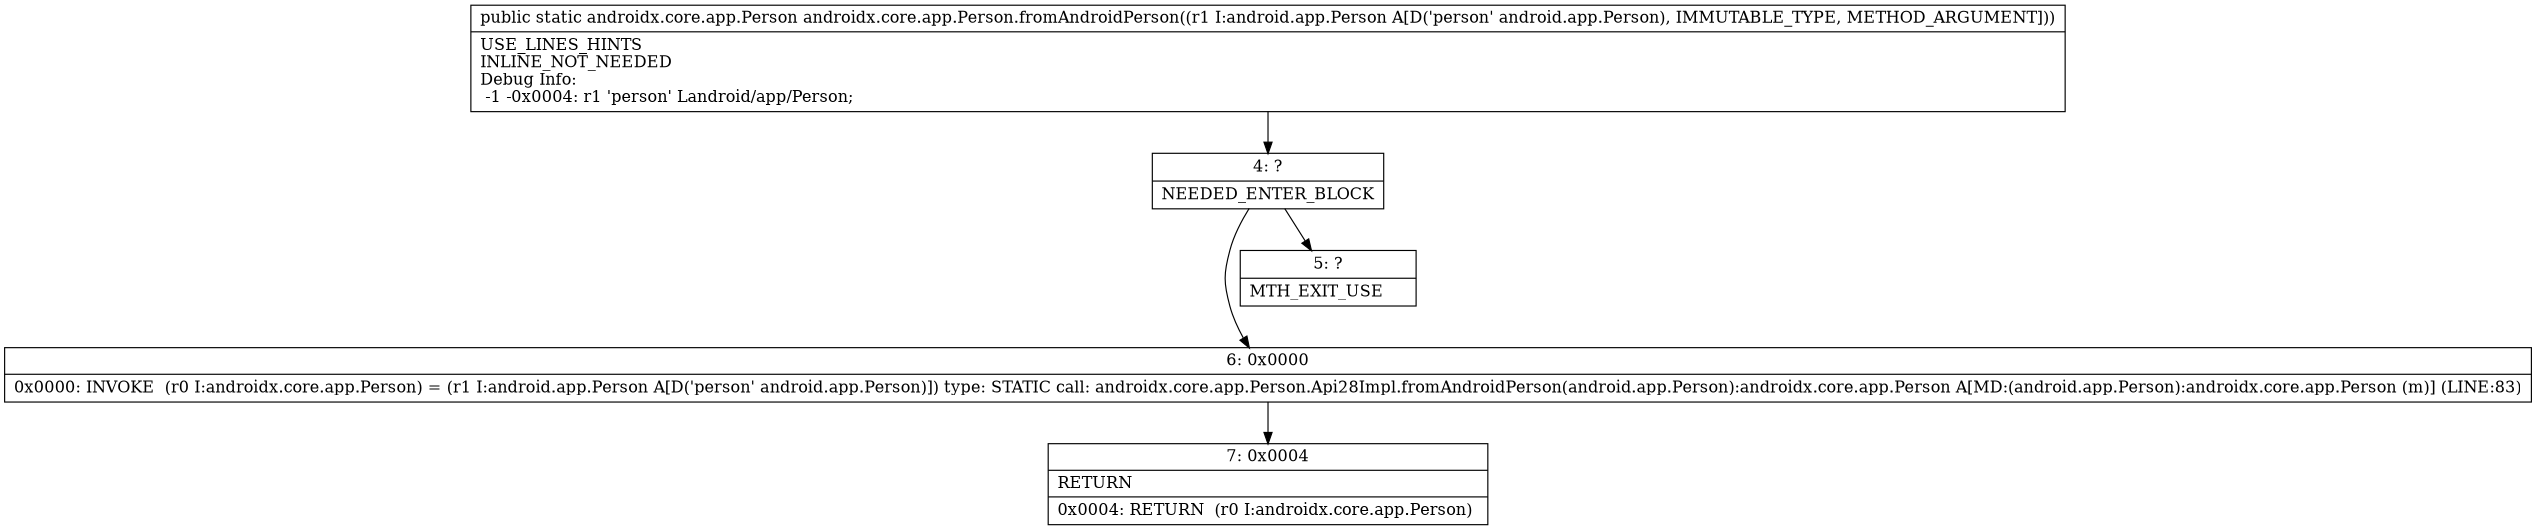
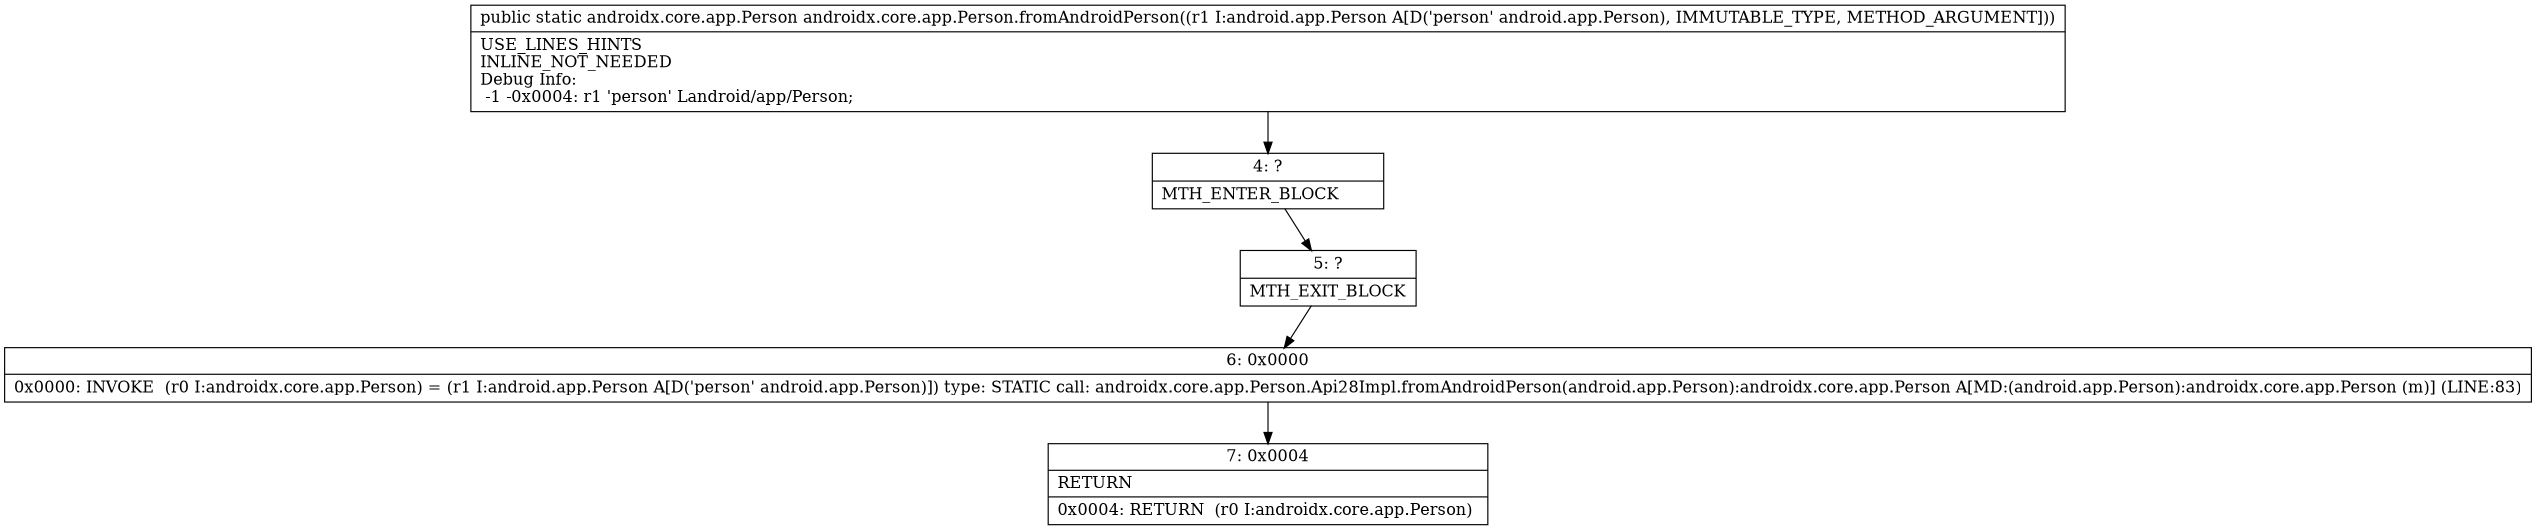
node "4: ?": text "NEEDED_ENTER_BLOCK" -> "MTH_ENTER_BLOCK"
edge "4: ?" -> "6: 0x0000": now "5: ?" -> "6: 0x0000"
node "5: ?": text "MTH_EXIT_USE" -> "MTH_EXIT_BLOCK"
